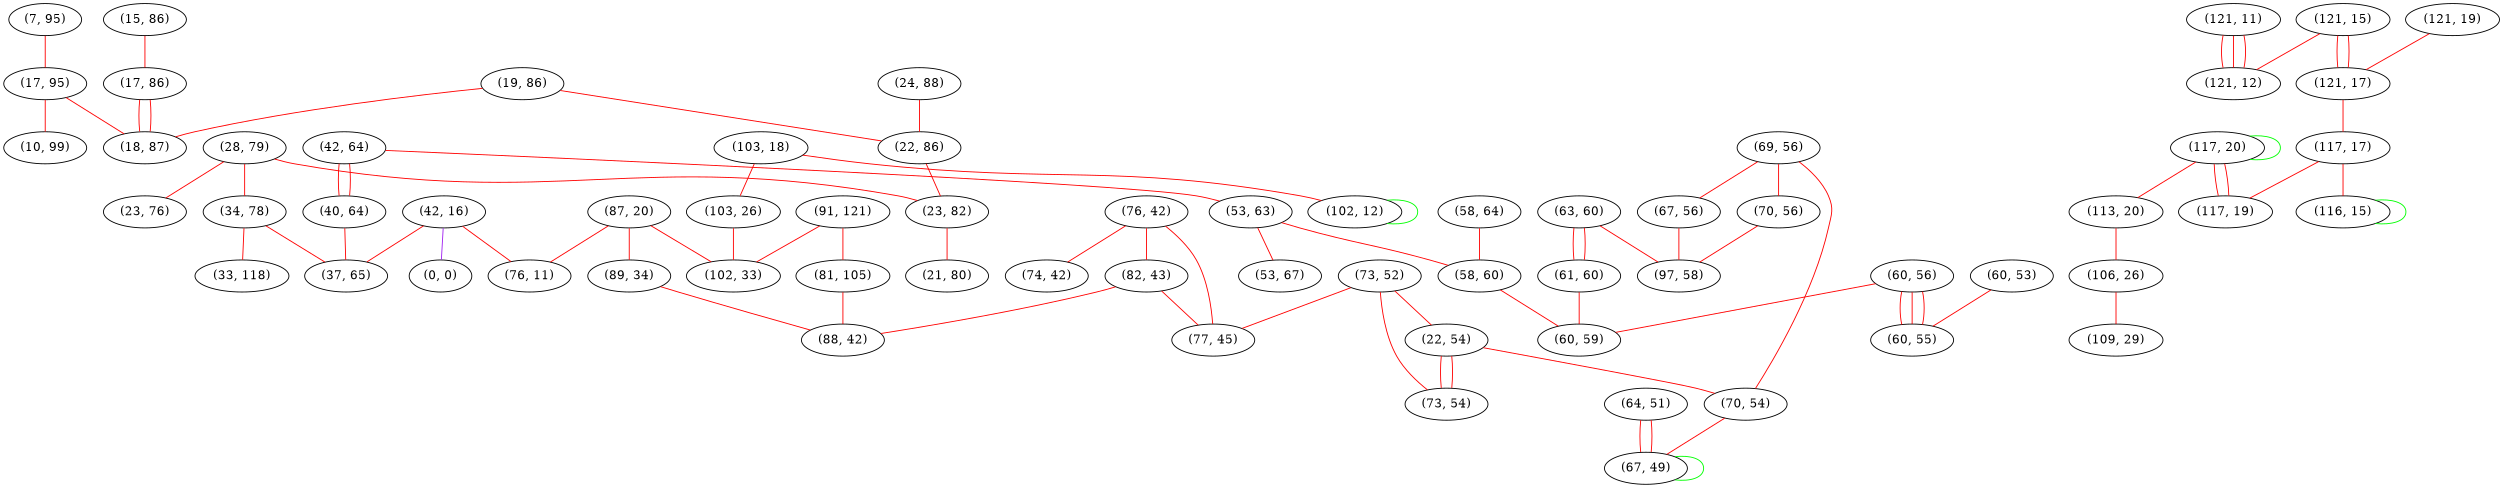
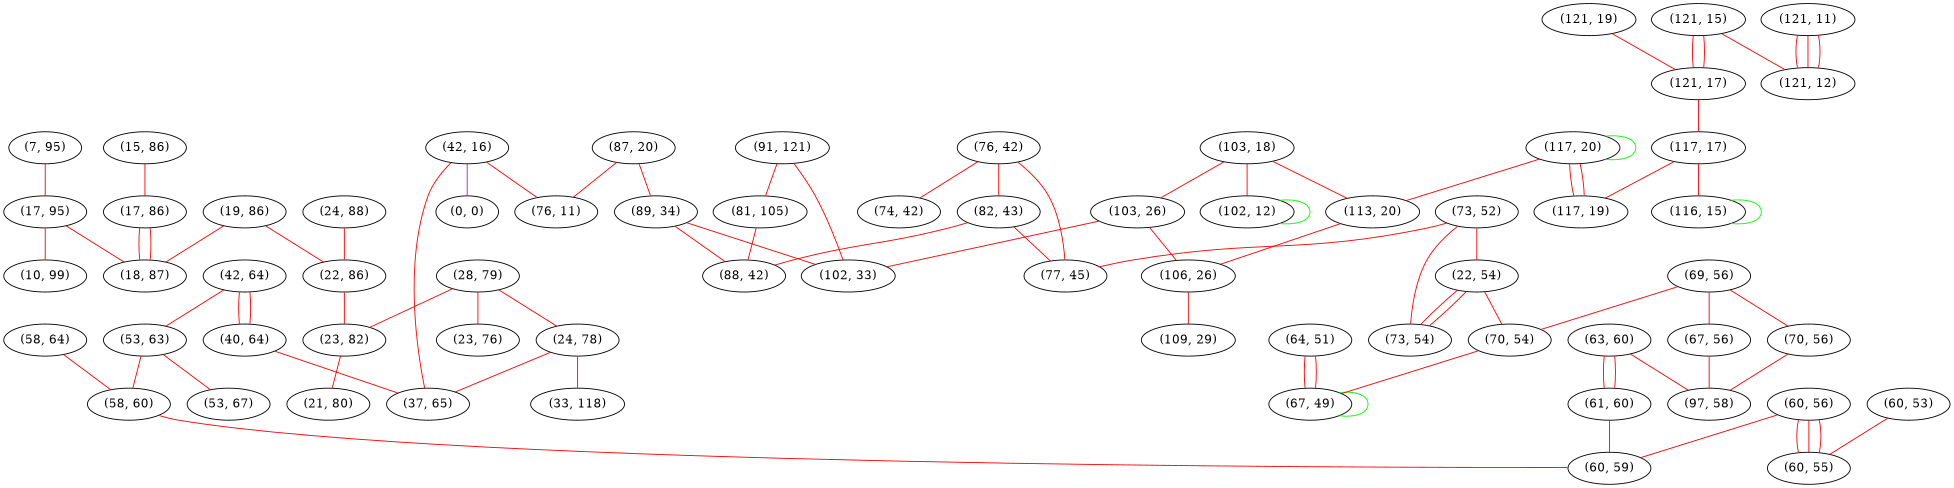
edge "(103, 18)" -- "(113, 20)": added
node "(34, 78)": label "(34, 78)" -> "(24, 78)"
edge "(87, 20)" -- "(102, 33)": now "(89, 34)" -- "(102, 33)"
edge "(103, 26)" -- "(106, 26)": added
